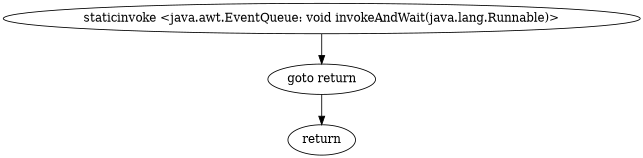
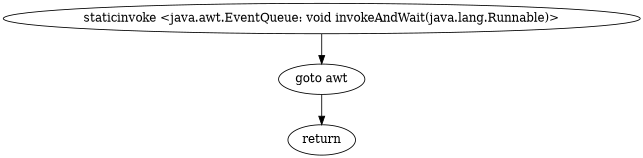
node "goto return": label "goto return" -> "goto awt"
